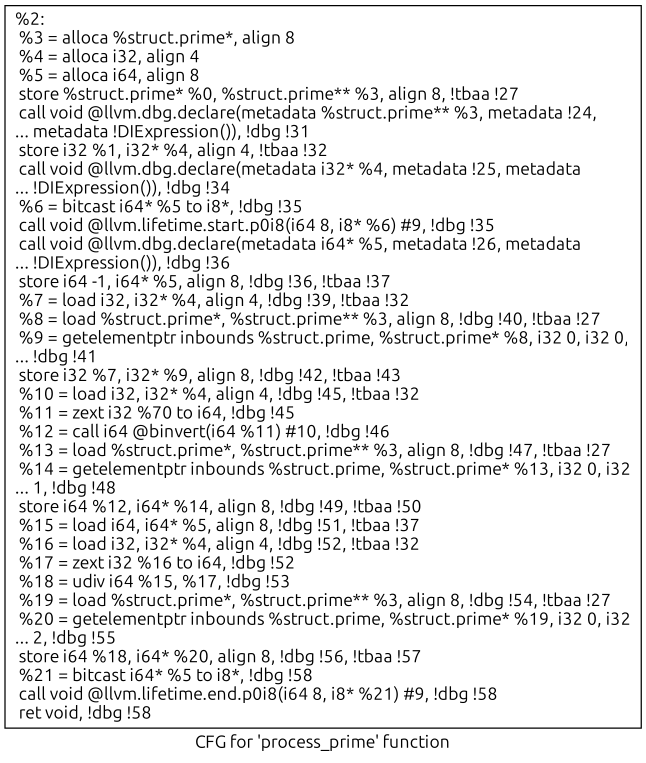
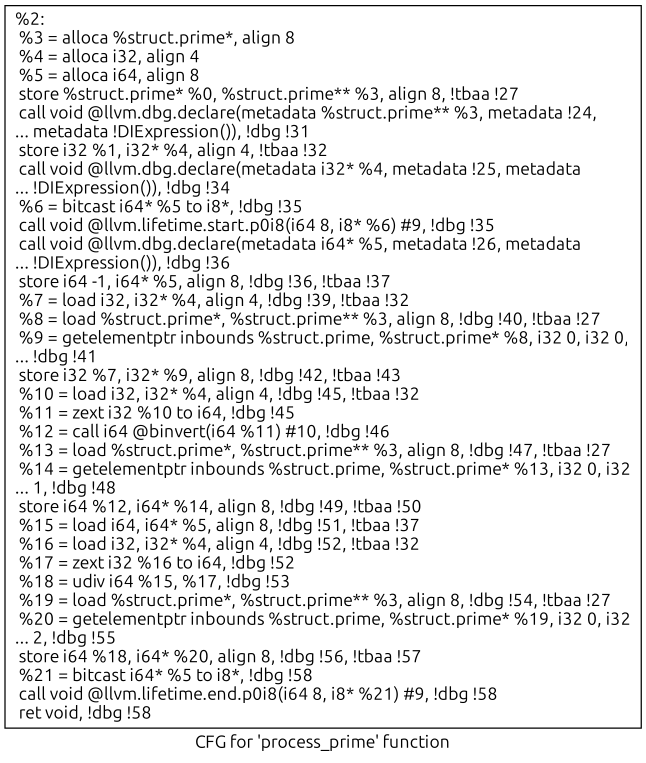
node "%2:": text "%11 = zext i32 %70 to i64, !dbg !45" -> "%11 = zext i32 %10 to i64, !dbg !45"
